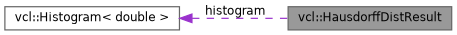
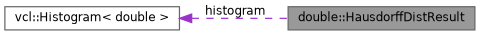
node "vcl::HausdorffDistResult": label "vcl::HausdorffDistResult" -> "double::HausdorffDistResult"
